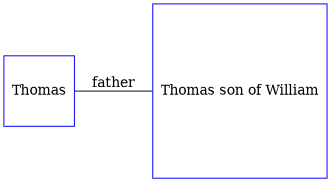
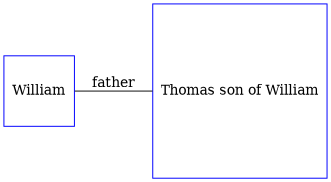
node "Thomas": label "Thomas" -> "William"
